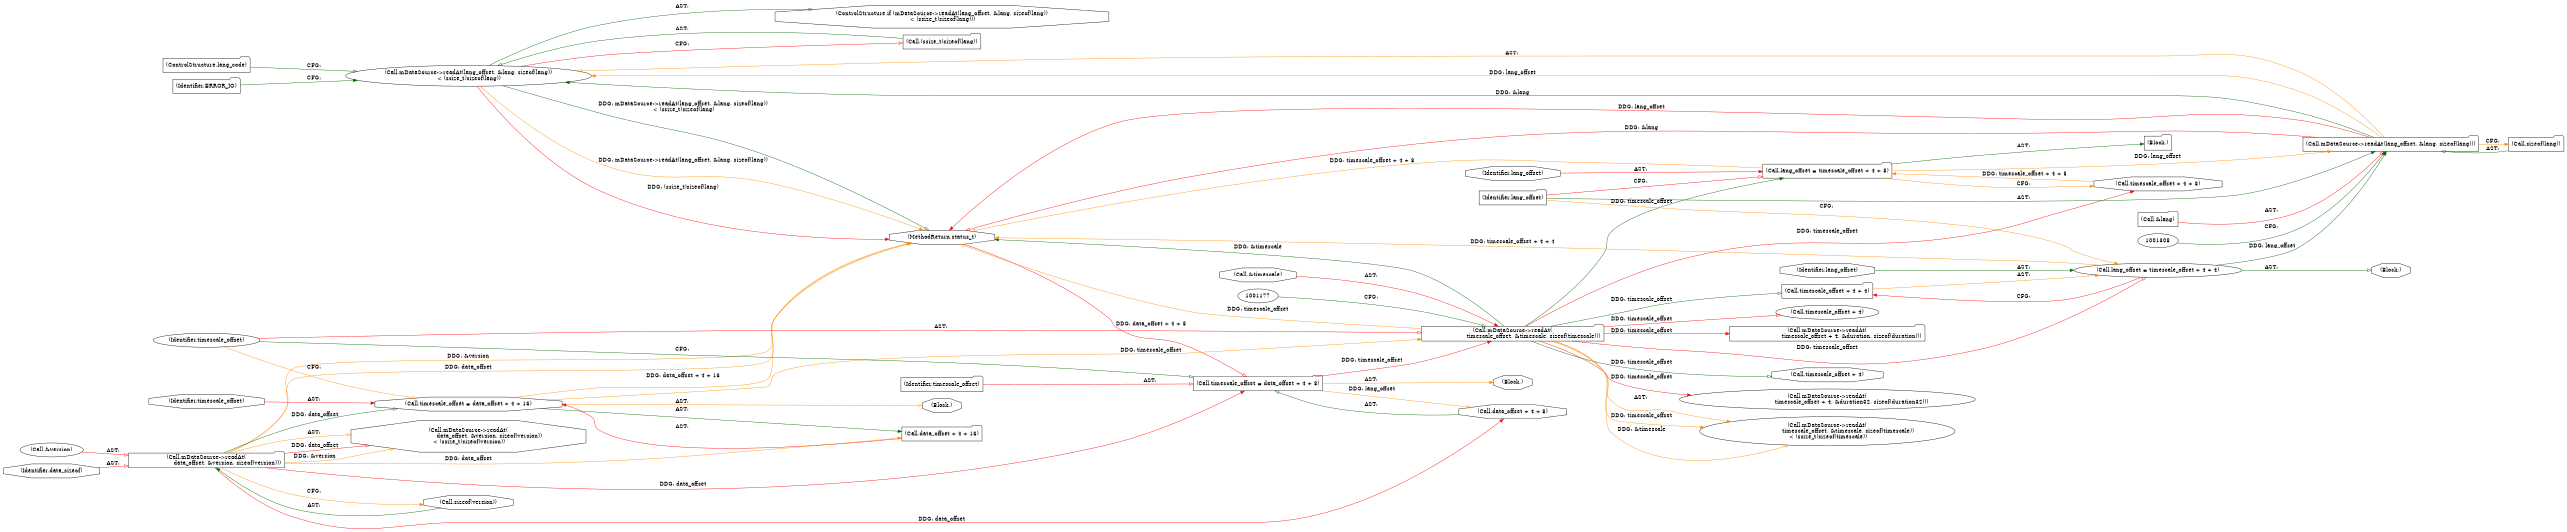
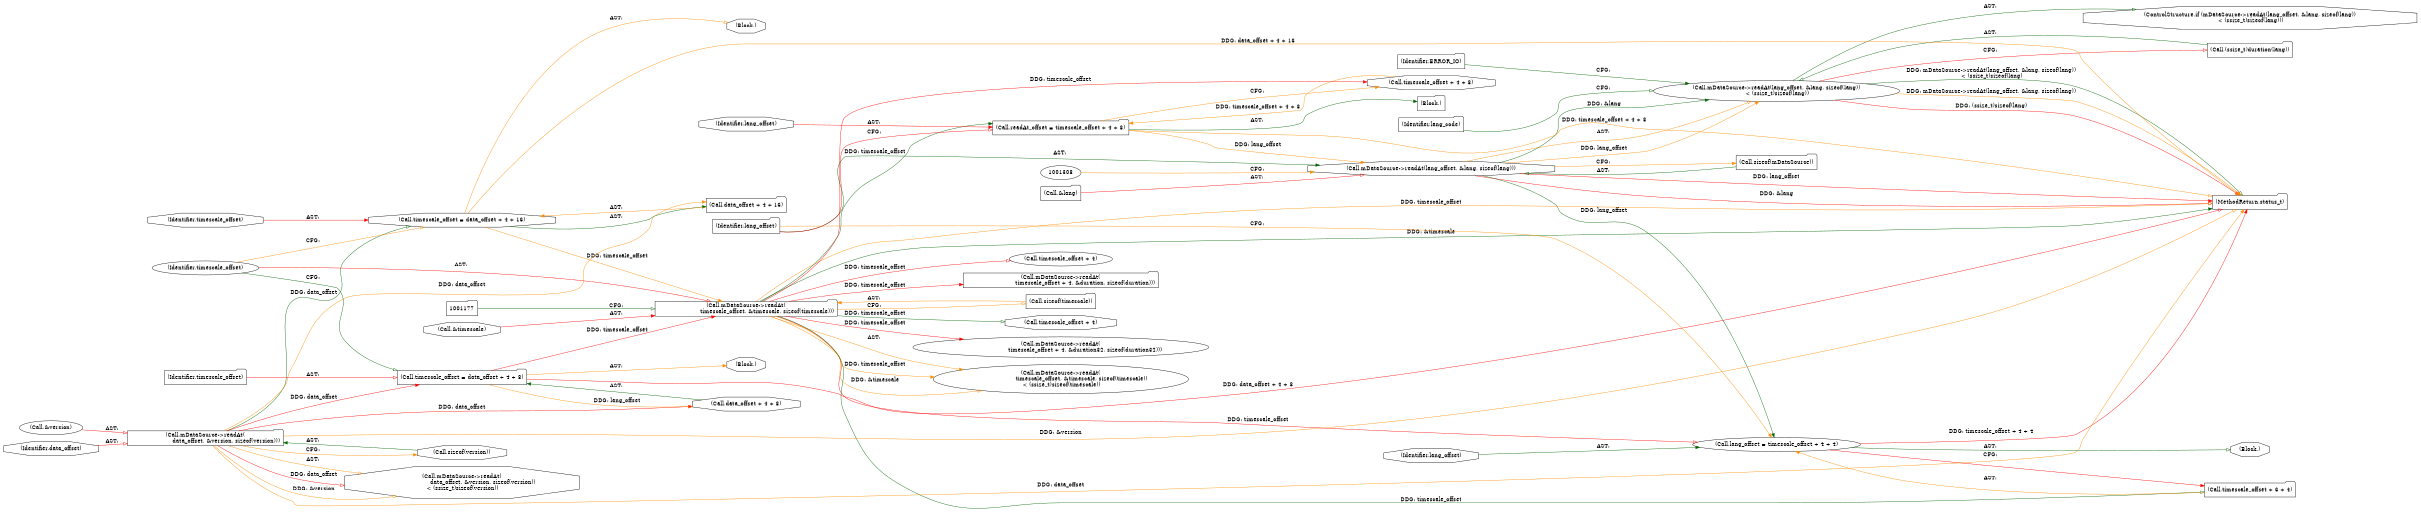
node "(Call,(ssize_t)sizeof(lang))": label "(Call,(ssize_t)sizeof(lang))" -> "(Call,(ssize_t)duration(lang))"
node "(ControlStructure,lang_code)": label "(ControlStructure,lang_code)" -> "(Identifier,lang_code)"
node "(Call,mDataSource->readAt(lang_offset, &lang, sizeof(lang)))": shape folder -> octagon
node "(Call,sizeof(lang))": label "(Call,sizeof(lang))" -> "(Call,sizeof(mDataSource))"
node "(Call,lang_offset = timescale_offset + 4 + 8)": label "(Call,lang_offset = timescale_offset + 4 + 8)" -> "(Call,readAt_offset = timescale_offset + 4 + 8)"
edge "1001308" -> "(Call,mDataSource->readAt(lang_offset, &lang, sizeof(lang)))": color darkgreen -> darkorange
edge "(Call,lang_offset = timescale_offset + 4 + 4)" -> "(Call,mDataSource->readAt(lang_offset, &lang, sizeof(lang)))": reversed
node "(MethodReturn,status_t)": shape octagon -> folder
edge "(Call,lang_offset = timescale_offset + 4 + 4)" -> "(MethodReturn,status_t)": color darkorange -> red
node "(Call,timescale_offset + 4 + 4)": label "(Call,timescale_offset + 4 + 4)" -> "(Call,timescale_offset + 6 + 4)"
node "1001177": shape ellipse -> folder
node "(Call,sizeof(timescale))": added
edge "(MethodReturn,status_t)" -> "(Call,timescale_offset = data_offset + 4 + 8)": reversed
edge "(Call,timescale_offset = data_offset + 4 + 16)" -> "(MethodReturn,status_t)": arrowhead onormal -> normal
edge "(Call,data_offset + 4 + 8)" -> "(Call,timescale_offset = data_offset + 4 + 8)": arrowhead onormal -> normal
edge "(Call,data_offset + 4 + 16)" -> "(Call,timescale_offset = data_offset + 4 + 16)": color red -> darkorange
node "(Identifier,data_sizeof)": label "(Identifier,data_sizeof)" -> "(Identifier,data_offset)"
